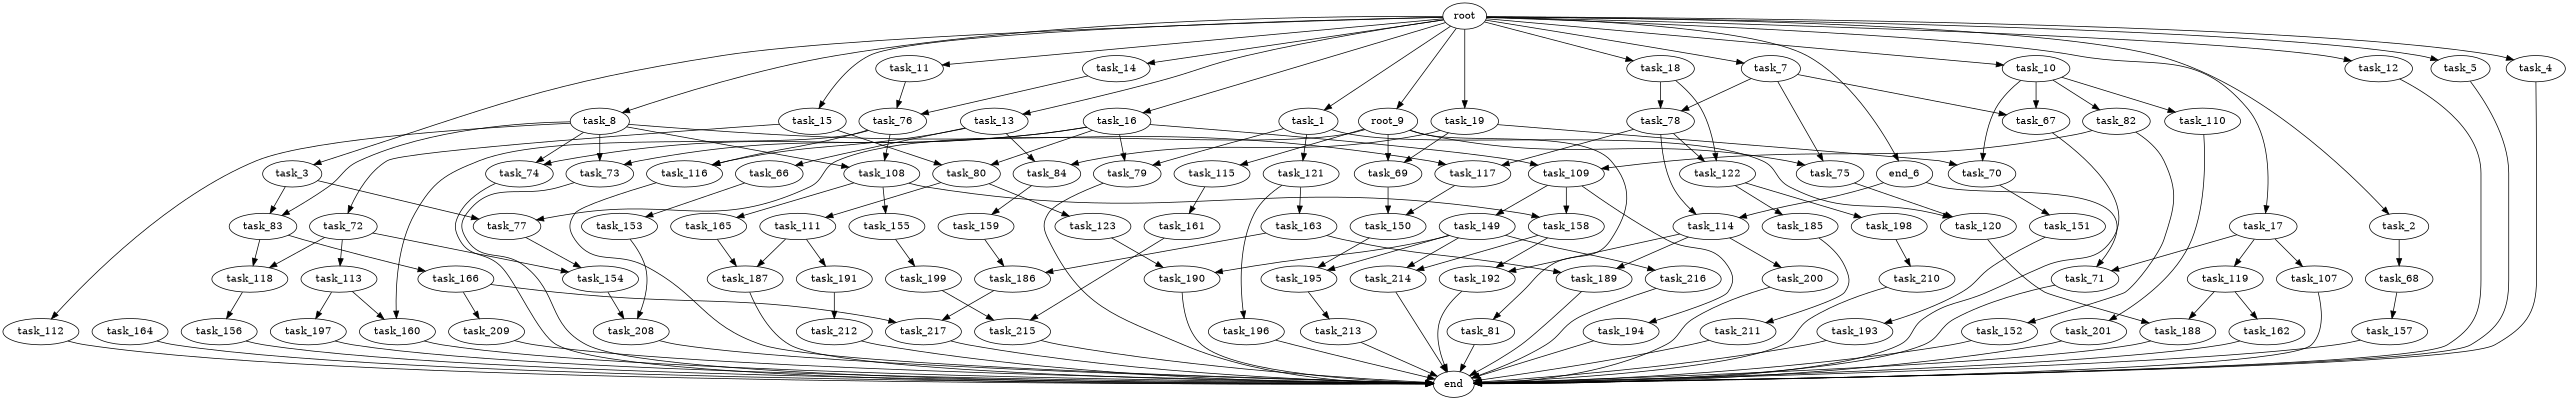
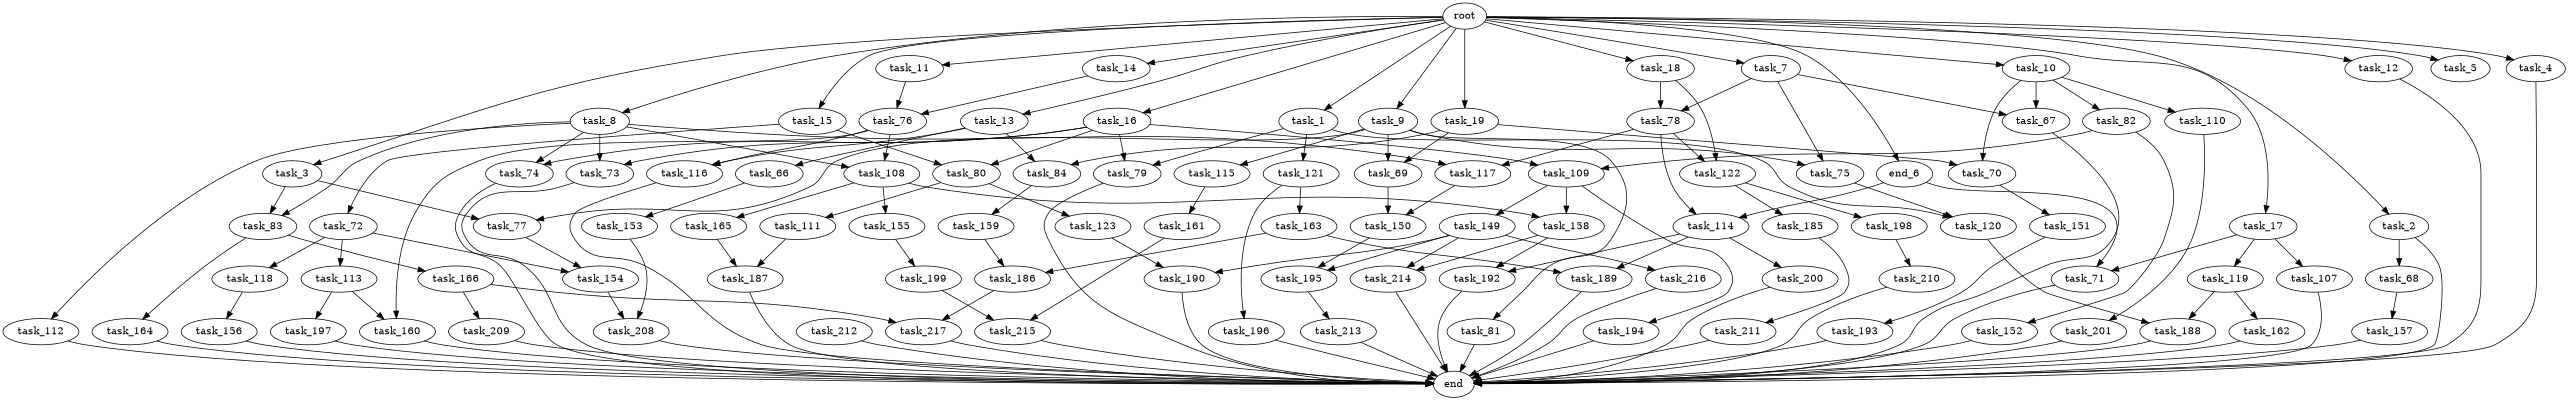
node "root_9": label "root_9" -> "task_9"
edge "task_83" -> "task_118": now "task_83" -> "task_164"
node "task_191": removed
edge "task_5" -> "end": now "task_2" -> "end"
